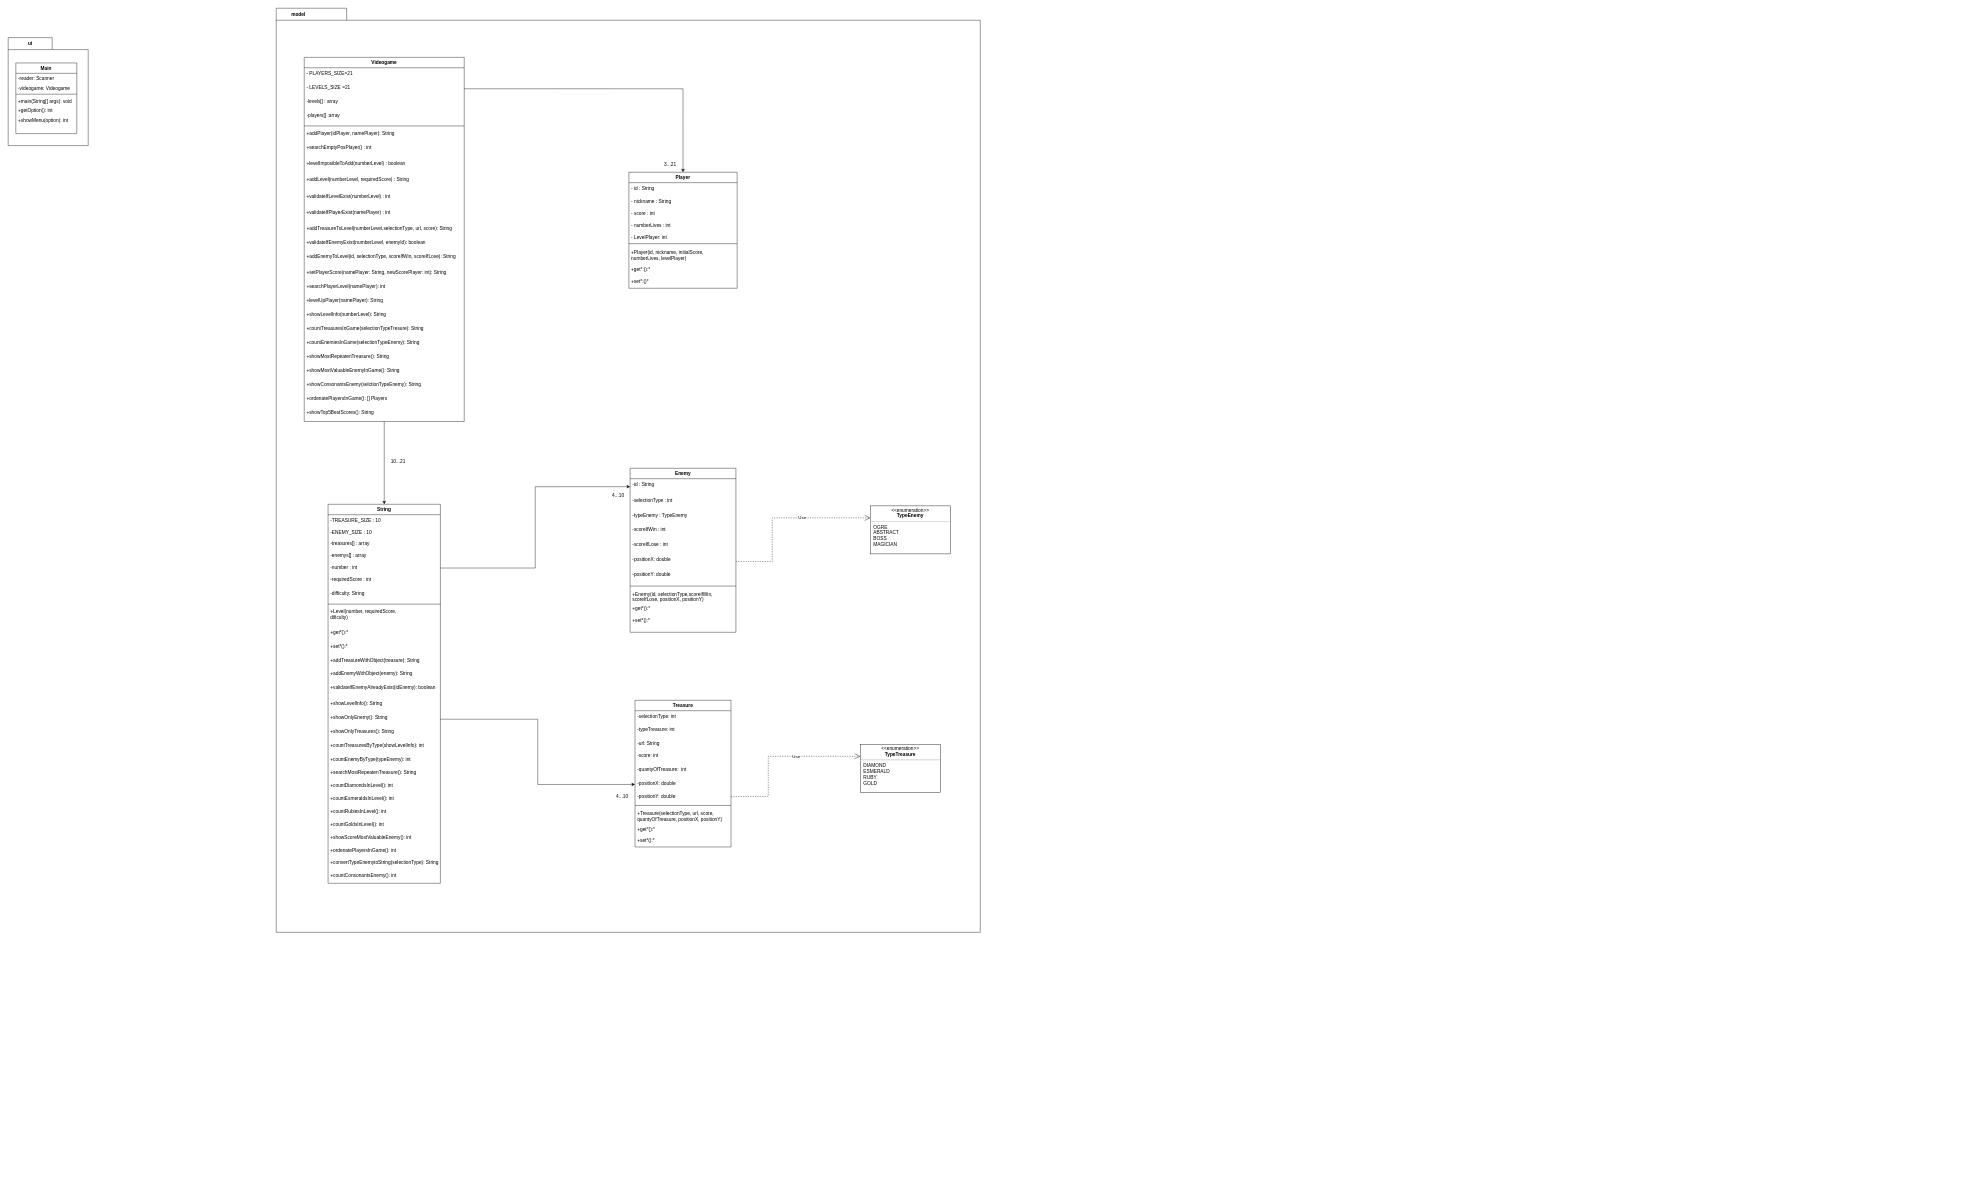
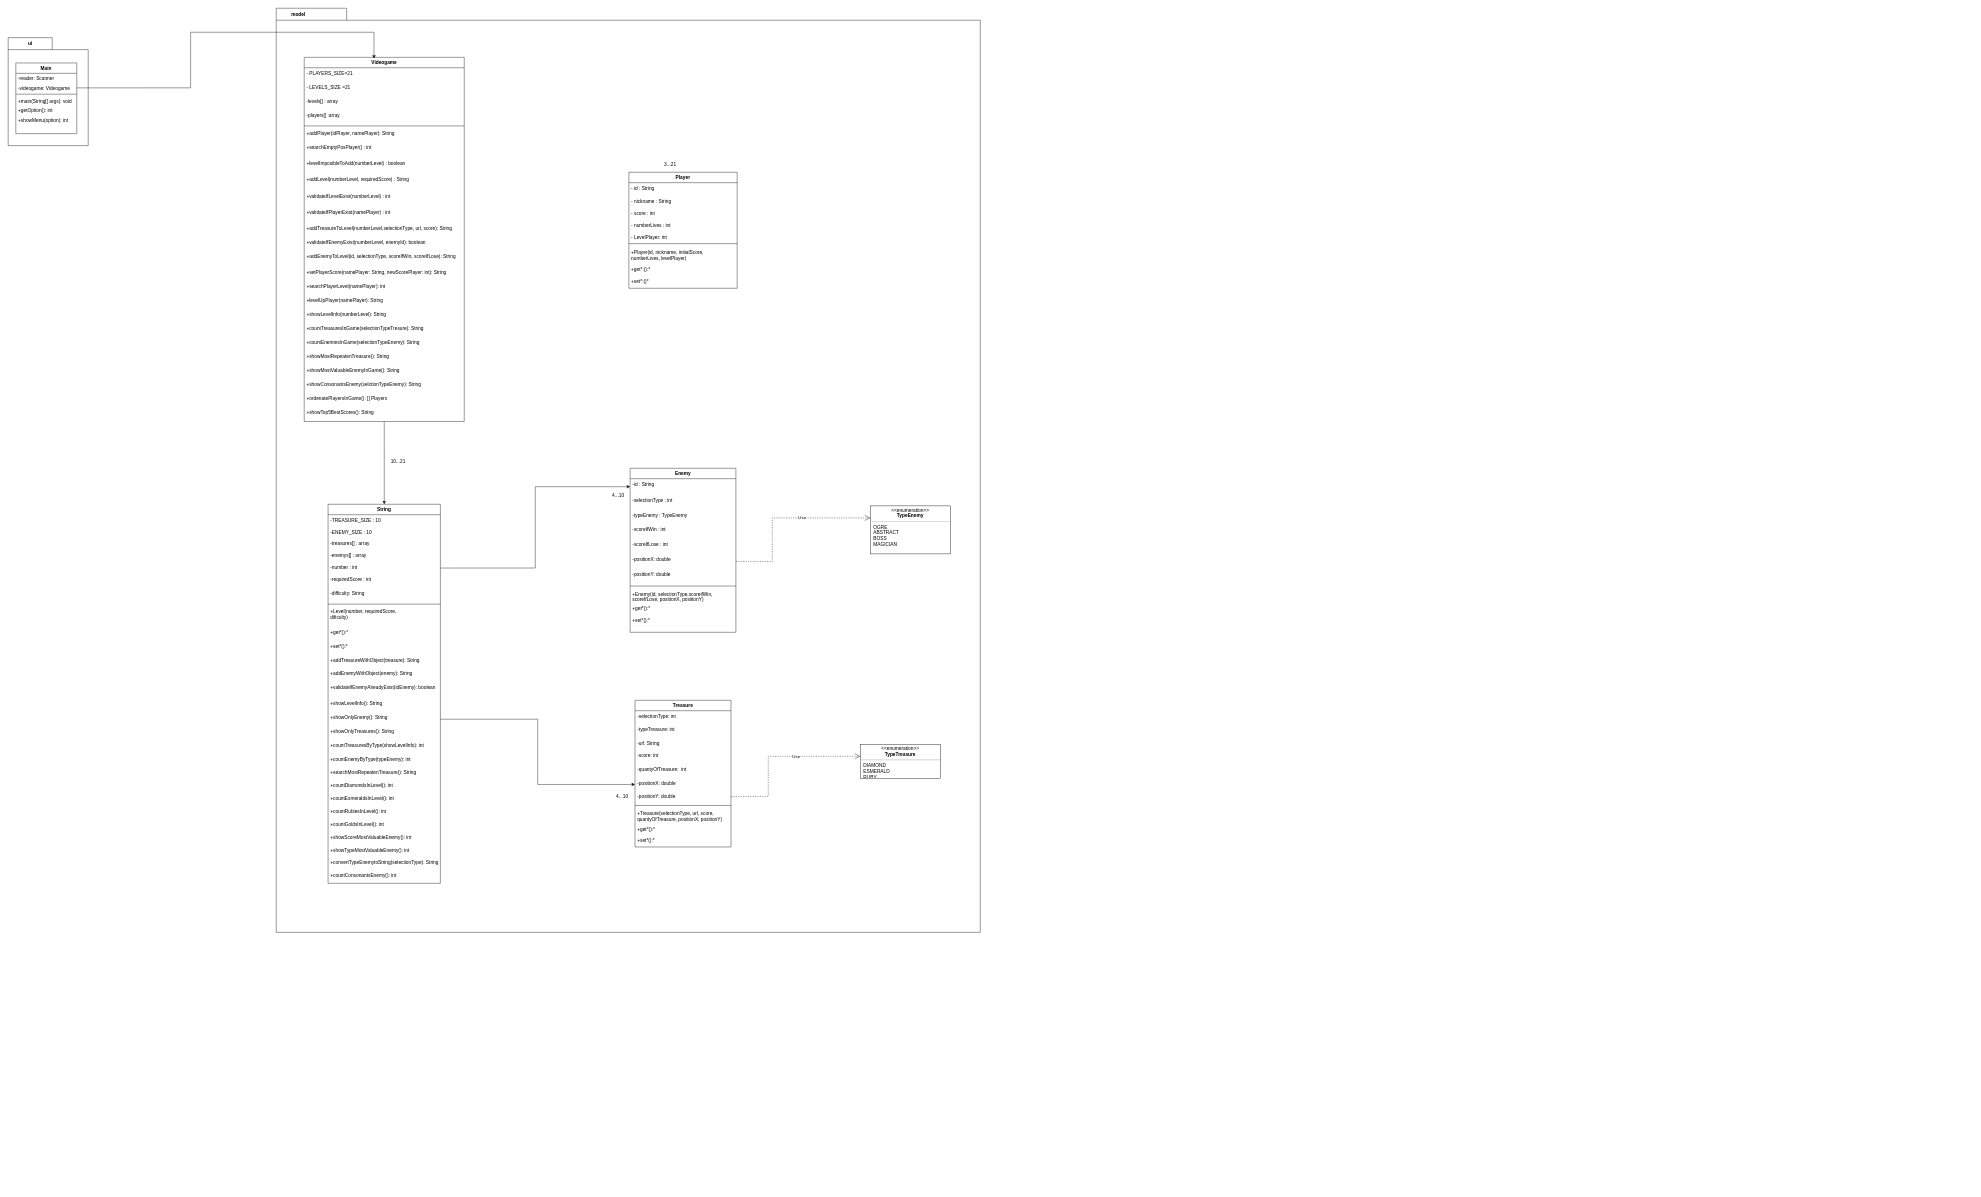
edge "-videogame: Videogame" -> "Videogame": added
edge "- LEVELS_SIZE =21" -> "Player": removed
node "<<enumeration>> TypeTreasure DIAMOND ESMERALD RUBY GOLD": size 80x48 -> 80x34
node "+ordenatePlayersInGame(): int": label "+ordenatePlayersInGame(): int" -> "+showTypeMostValuableEnemy(): int"
